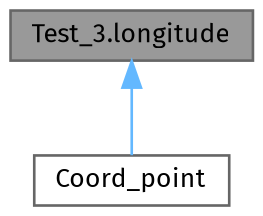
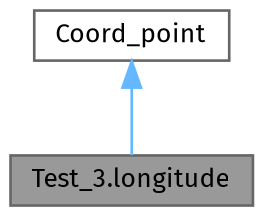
edge "Coord_point" -> "Test_3.longitude": reversed
